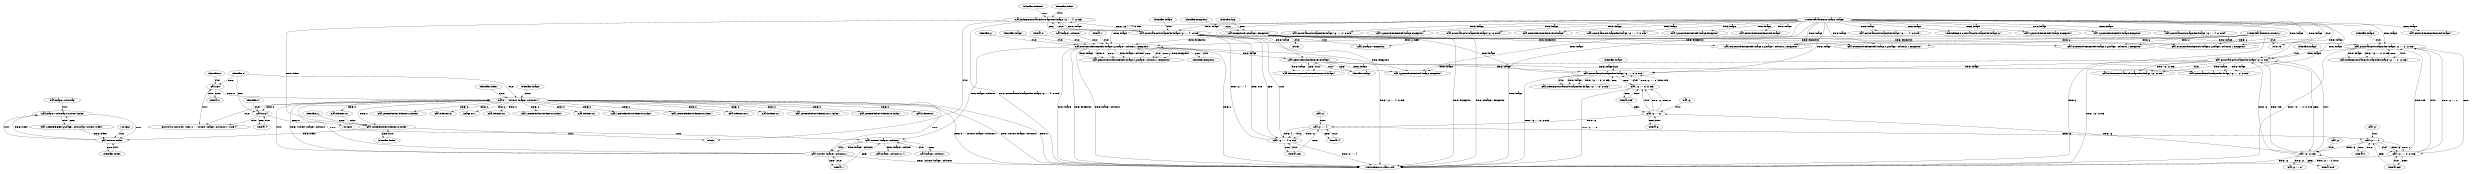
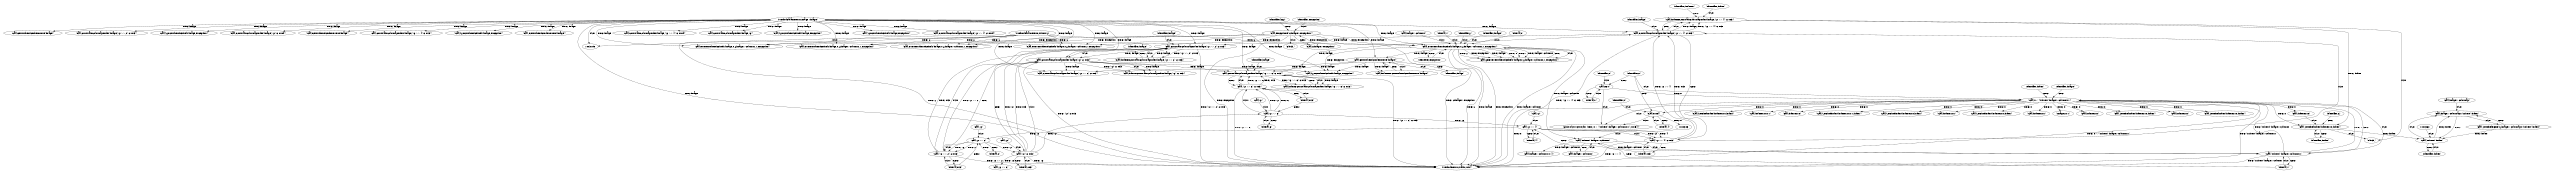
node "(SetPixelRGBO,ConstrainColormapIndex(image,*p))": label "(SetPixelRGBO,ConstrainColormapIndex(image,*p))" -> "(Call,ConstrainColormapIndex(image,*p))"
edge "(Call,&image->exception)" -> "(Call,exception=(&image->exception))": label "AST: " -> "DDG: exception"
edge "(Call,index=ConstrainColormapIndex(image,(*p >> 4) & 0x3))" -> "(MethodReturn,static void)": removed, label "DDG: ConstrainColormapIndex(image,(*p >> 4) & 0x3)"
